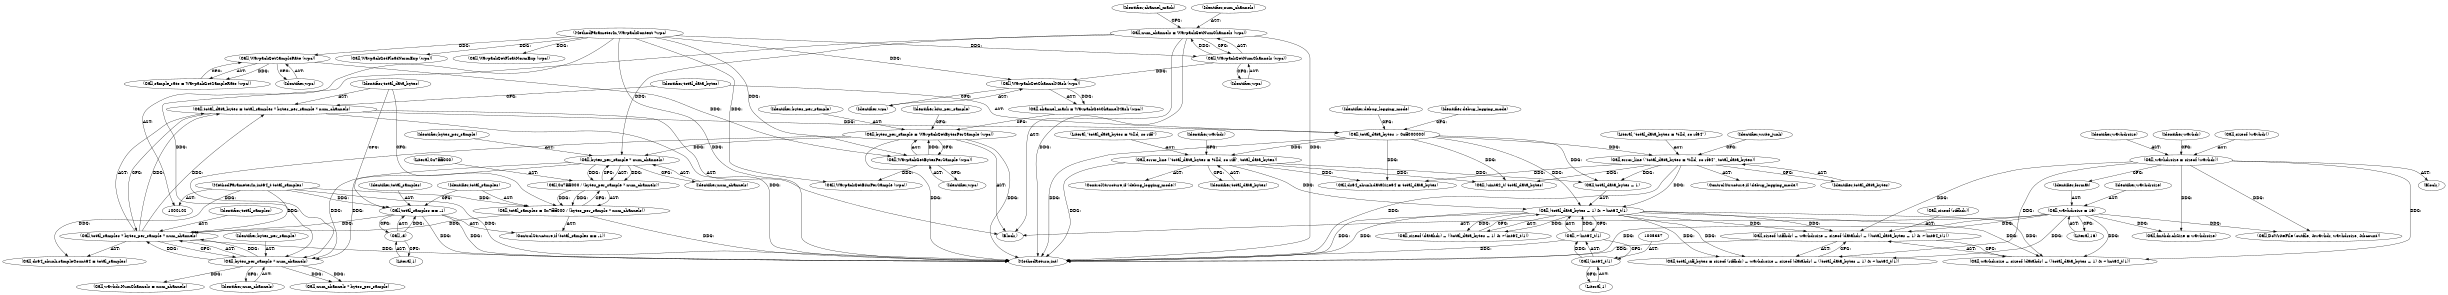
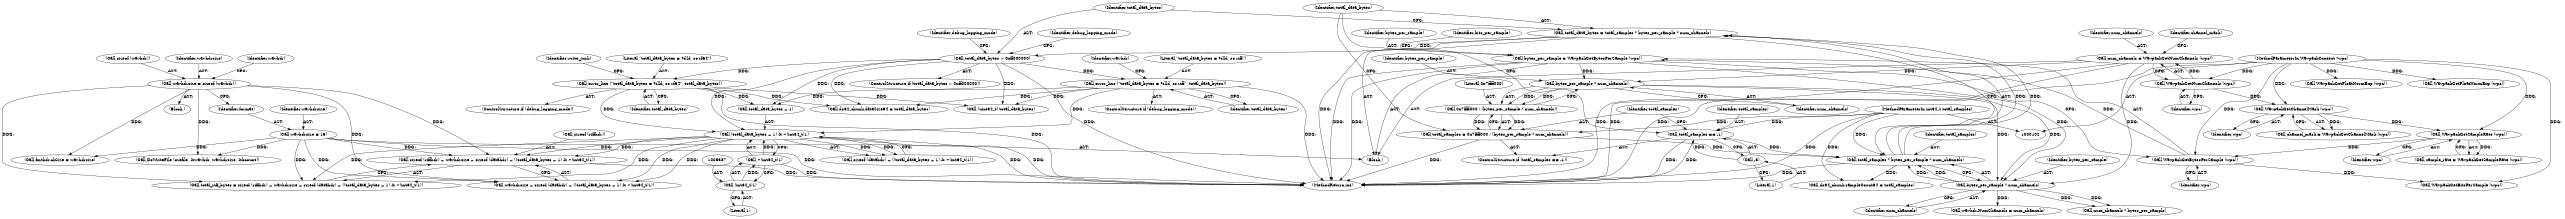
node "(ControlStructure,if (total_data_bytes > 0xff000000))": added
edge "(Call,channel_mask = WavpackGetChannelMask (wpc))" -> "(Call,bytes_per_sample = WavpackGetBytesPerSample (wpc))": now "(Call,channel_mask = WavpackGetChannelMask (wpc))" -> "(Call,WavpackGetChannelMask (wpc))"
edge "(Call,WavpackGetChannelMask (wpc))" -> "(Call,WavpackGetSampleRate (wpc))": added, label "DDG:"
node "(Literal,16)": removed
edge "(Call,total_samples * bytes_per_sample * num_channels)" -> "(Call,ds64_chunk.sampleCount64 = total_samples)": label "AST: " -> "DDG: "
